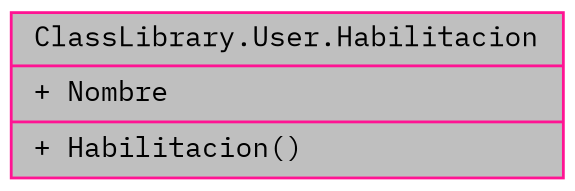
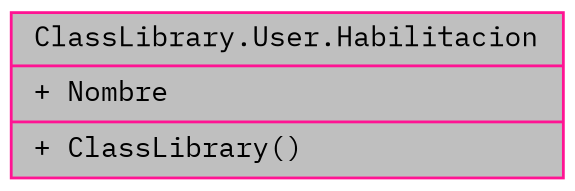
node "ClassLibrary.User.Habilitacion": text "+ Habilitacion()" -> "+ ClassLibrary()"
